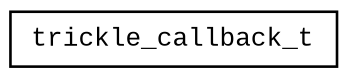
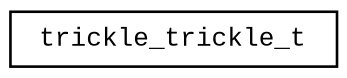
node "trickle_callback_t": label "trickle_callback_t" -> "trickle_trickle_t"
